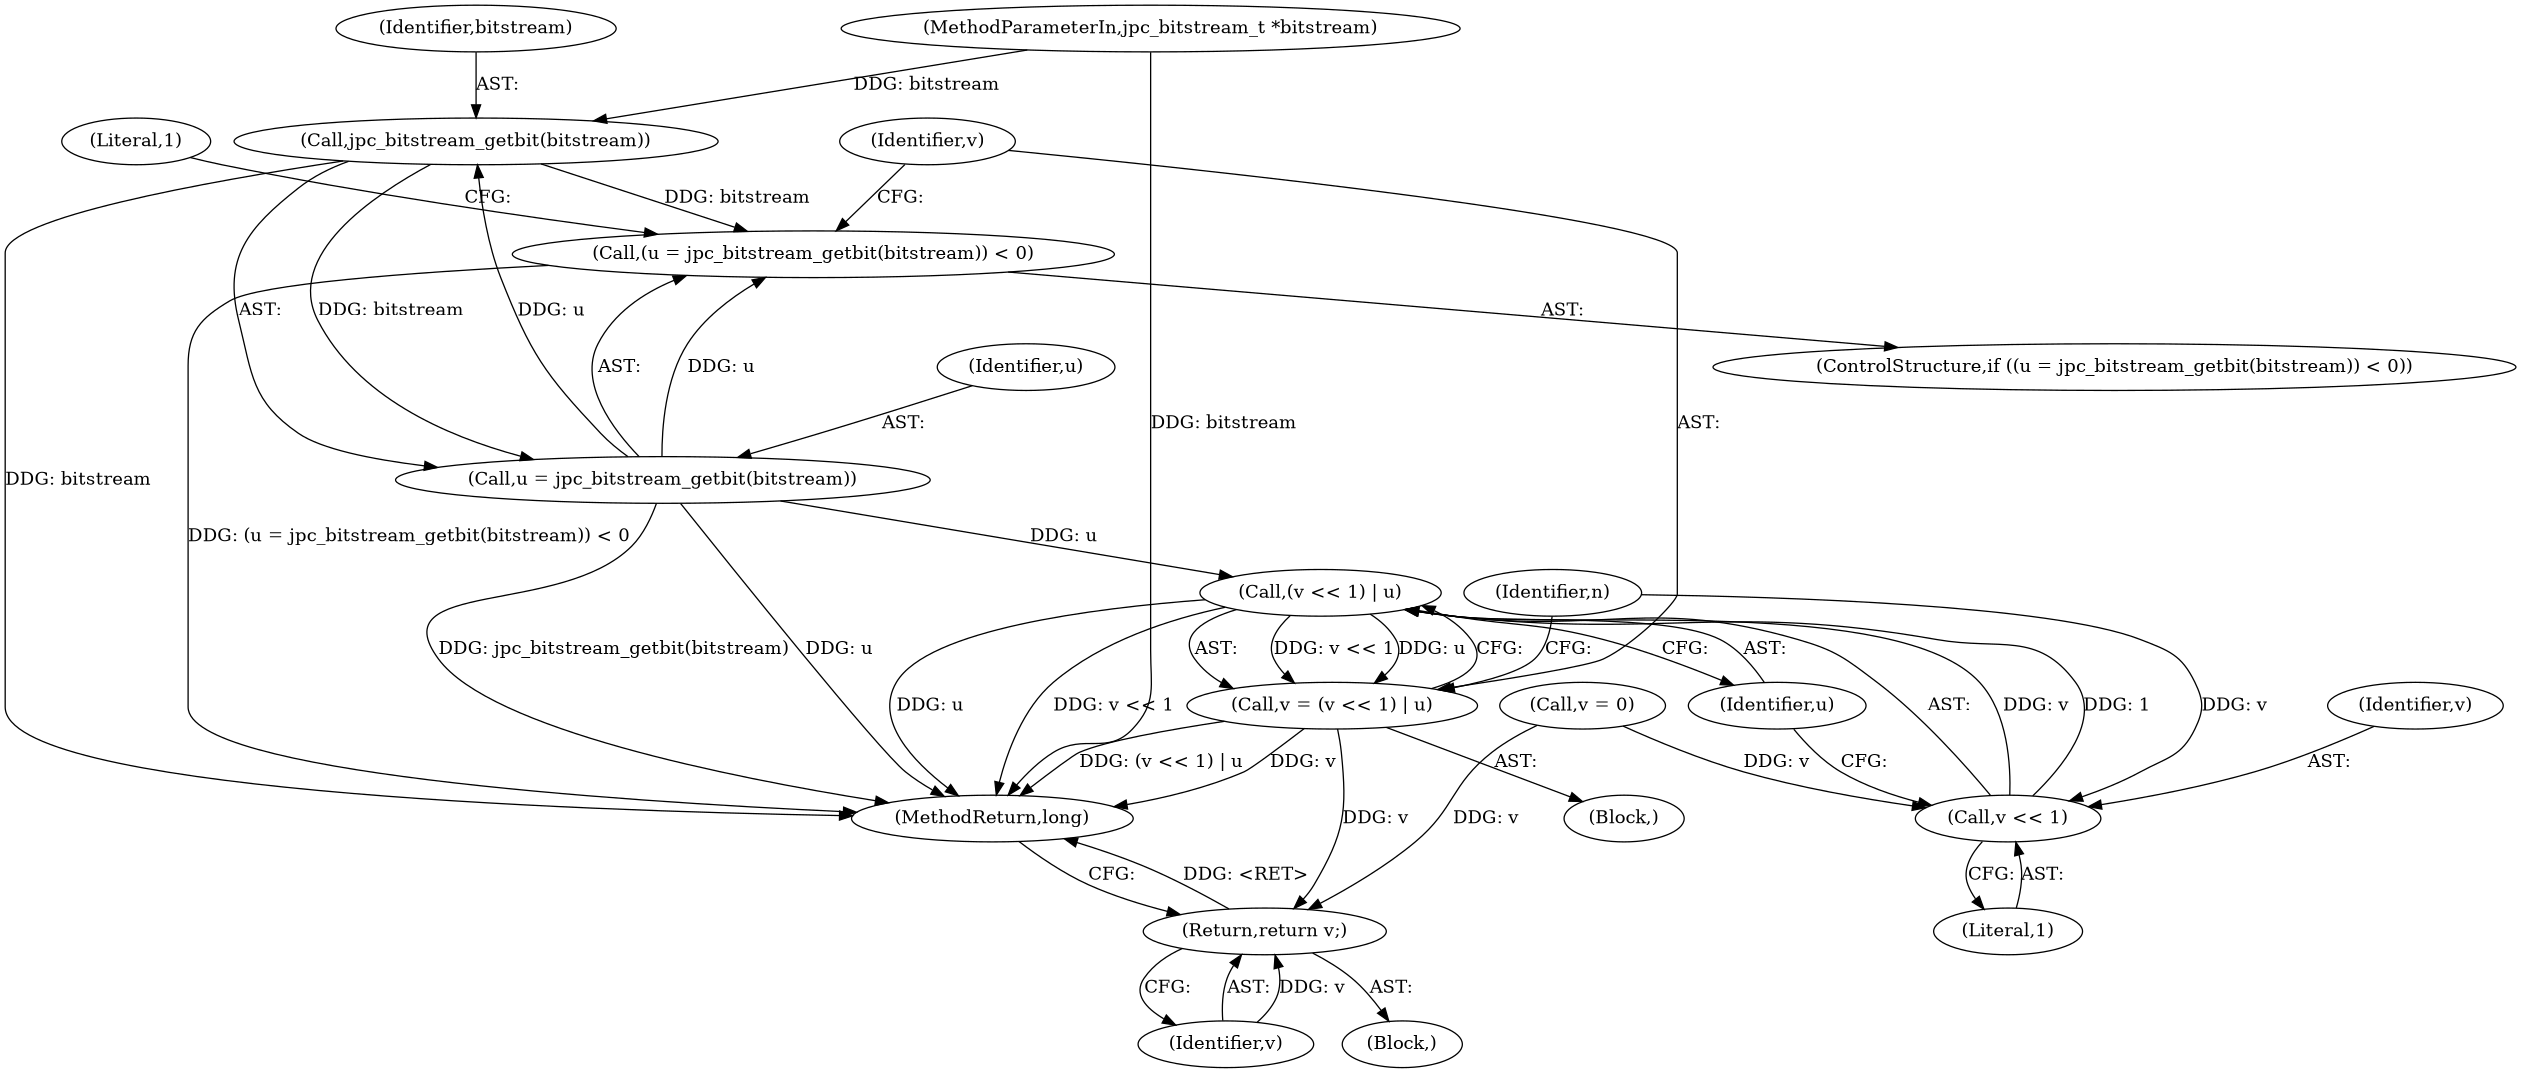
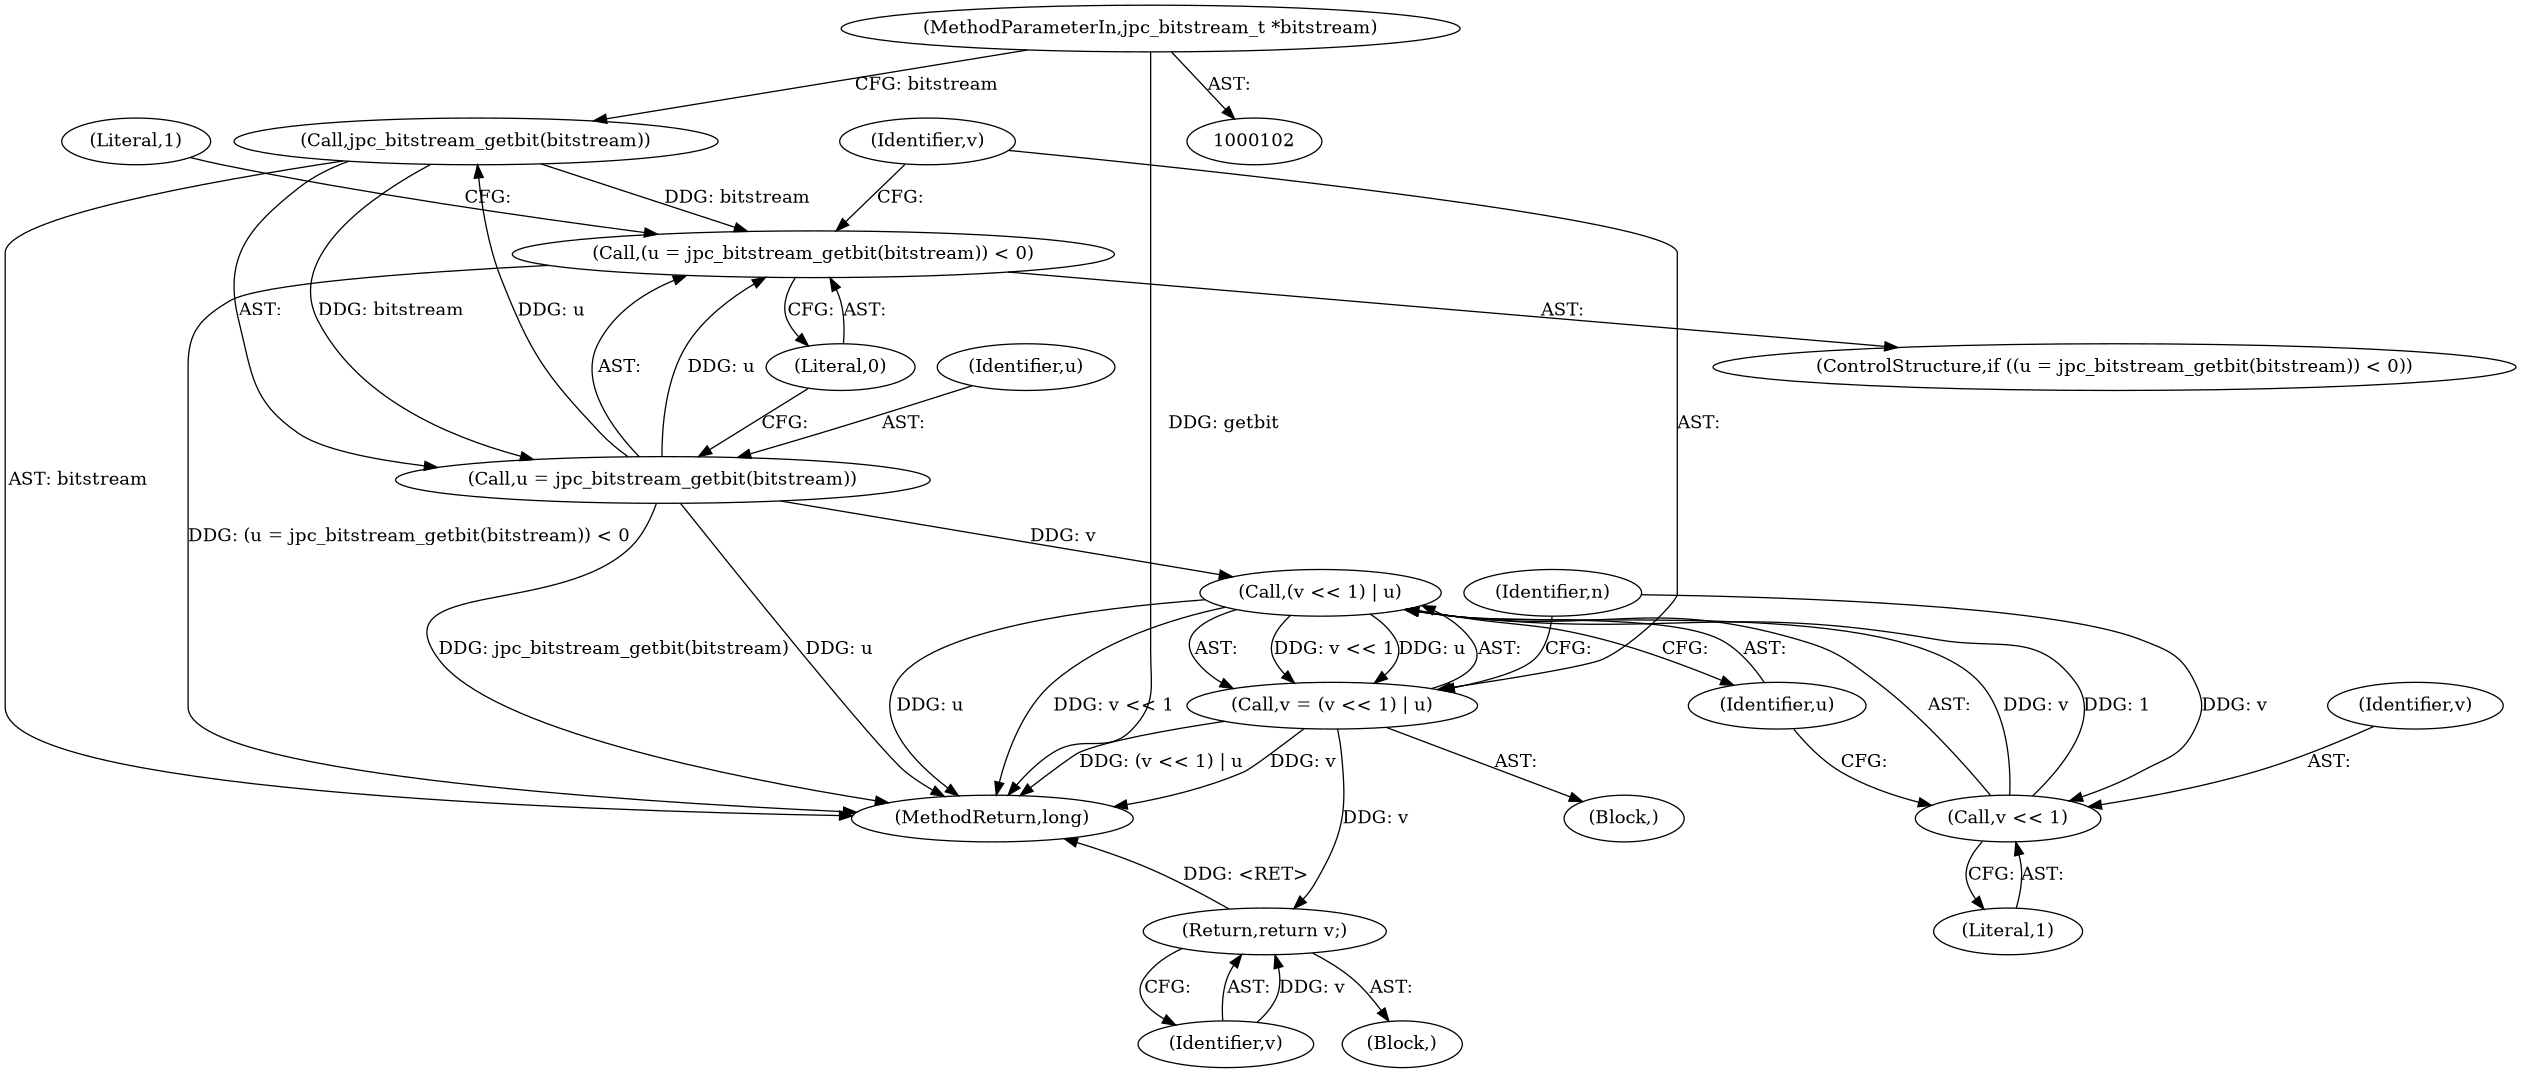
node "(Identifier,bitstream)": removed
edge "(MethodParameterIn,jpc_bitstream_t *bitstream)" -> "(Call,jpc_bitstream_getbit(bitstream))": label "DDG: bitstream" -> "CFG: bitstream"
node "1000102": added
node "(Literal,0)": added
edge "(MethodParameterIn,jpc_bitstream_t *bitstream)" -> "(MethodReturn,long)": label "DDG: bitstream" -> "DDG: getbit"
edge "(Call,jpc_bitstream_getbit(bitstream))" -> "(MethodReturn,long)": label "DDG: bitstream" -> "AST: bitstream"
edge "(Call,u = jpc_bitstream_getbit(bitstream))" -> "(Call,(v << 1) | u)": label "DDG: u" -> "DDG: v"
edge "(Call,v = (v << 1) | u)" -> "(Call,(v << 1) | u)": label "CFG: " -> "AST: "
node "(Call,v = 0)": removed
edge "(MethodReturn,long)" -> "(Return,return v;)": removed, label "CFG:"
